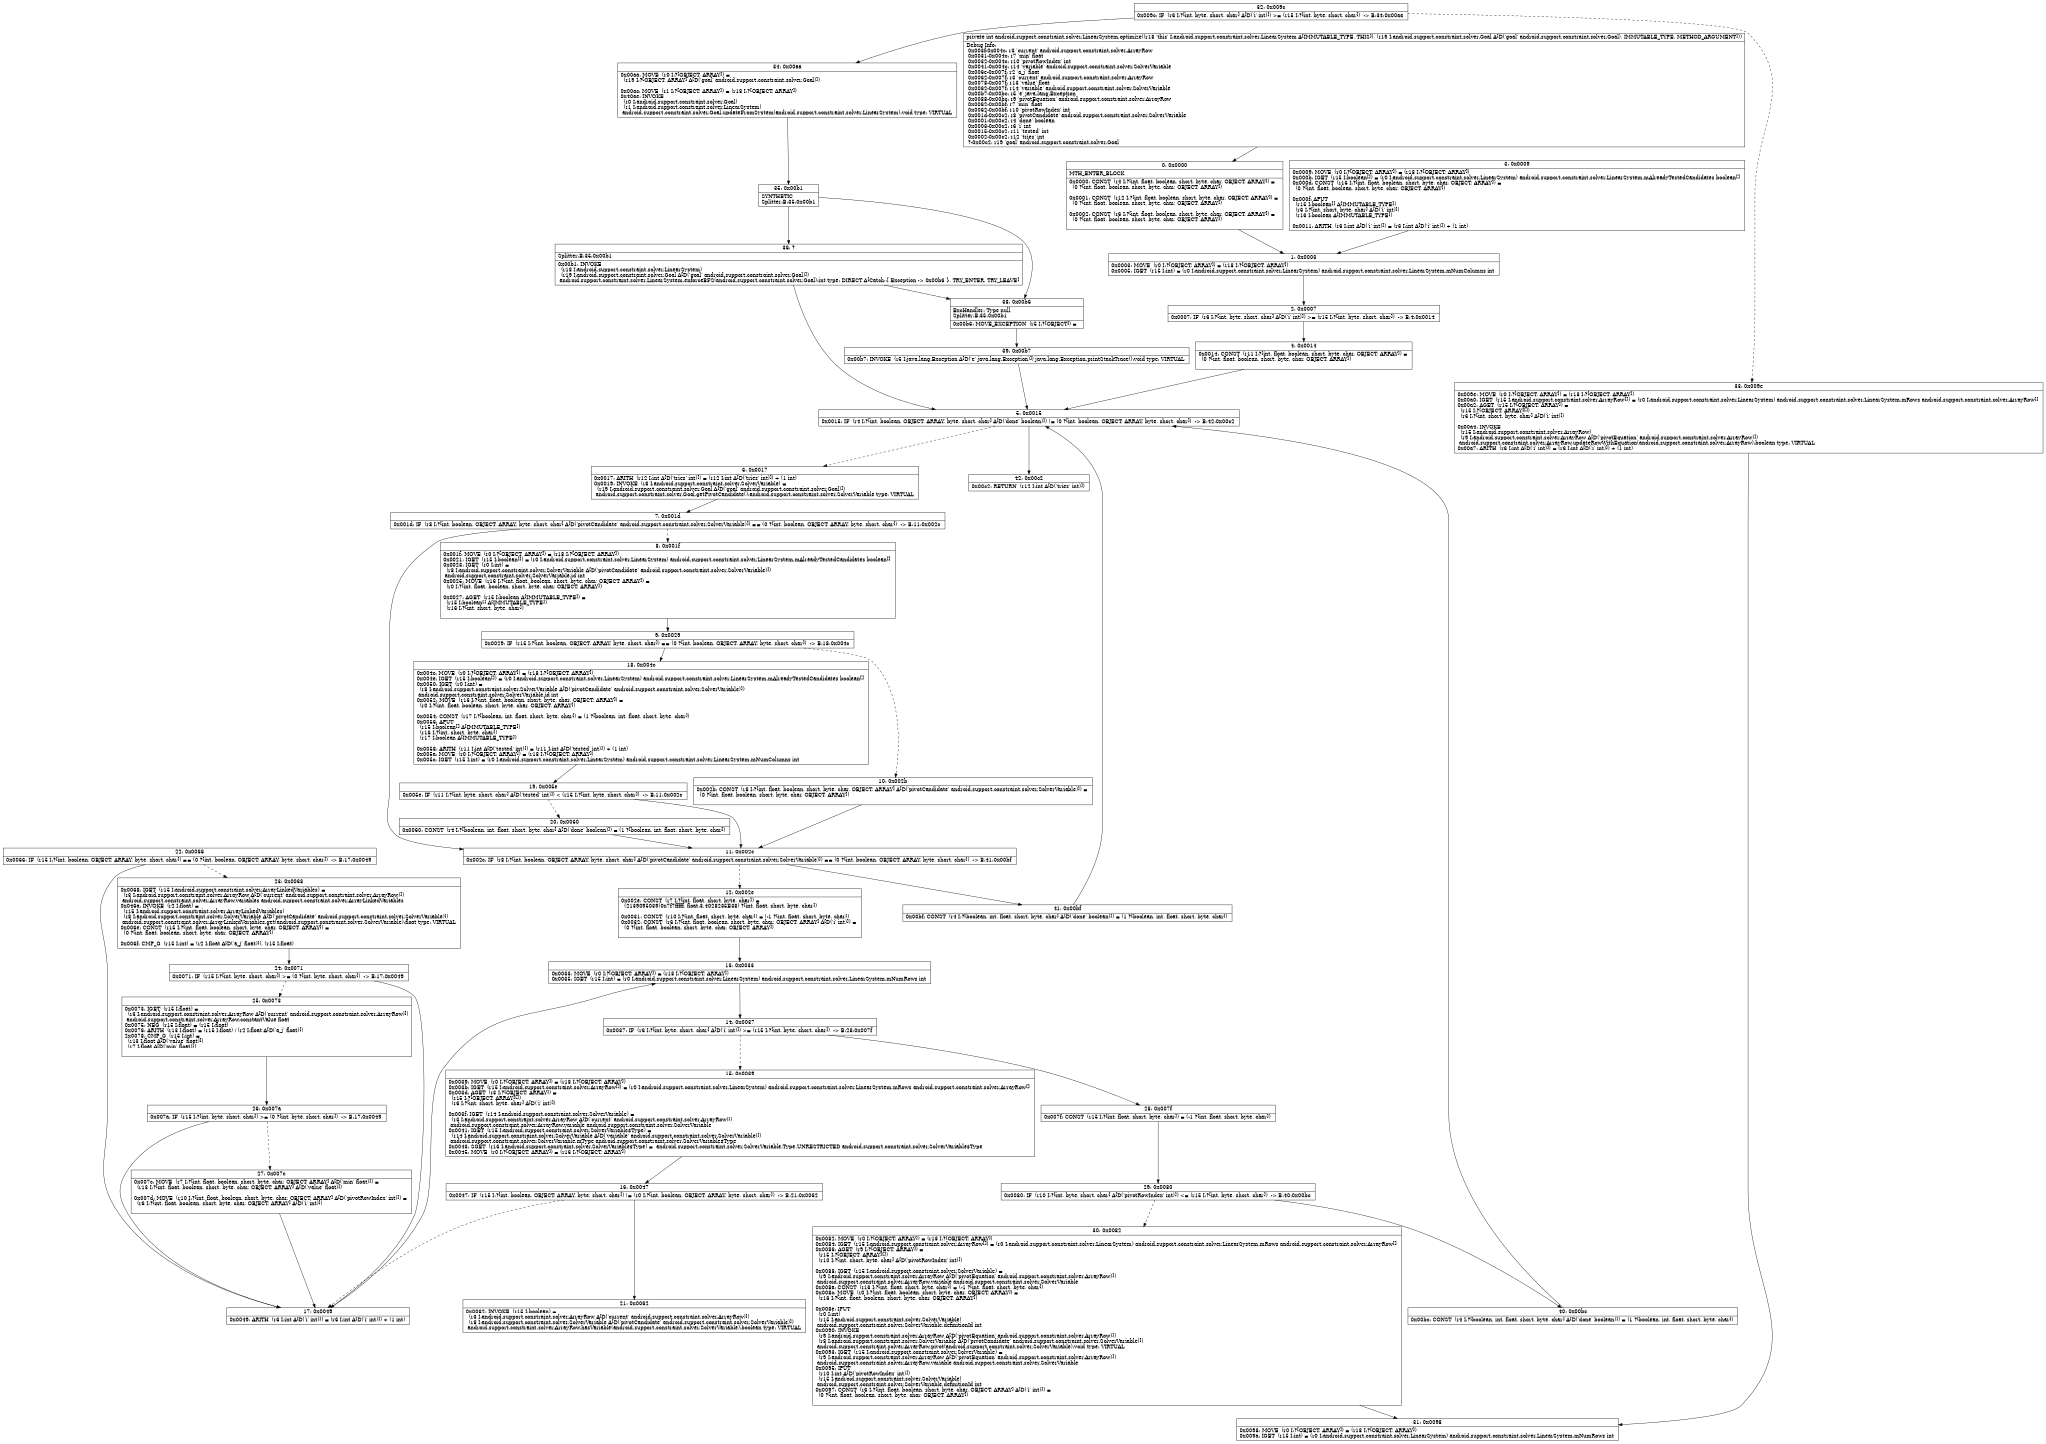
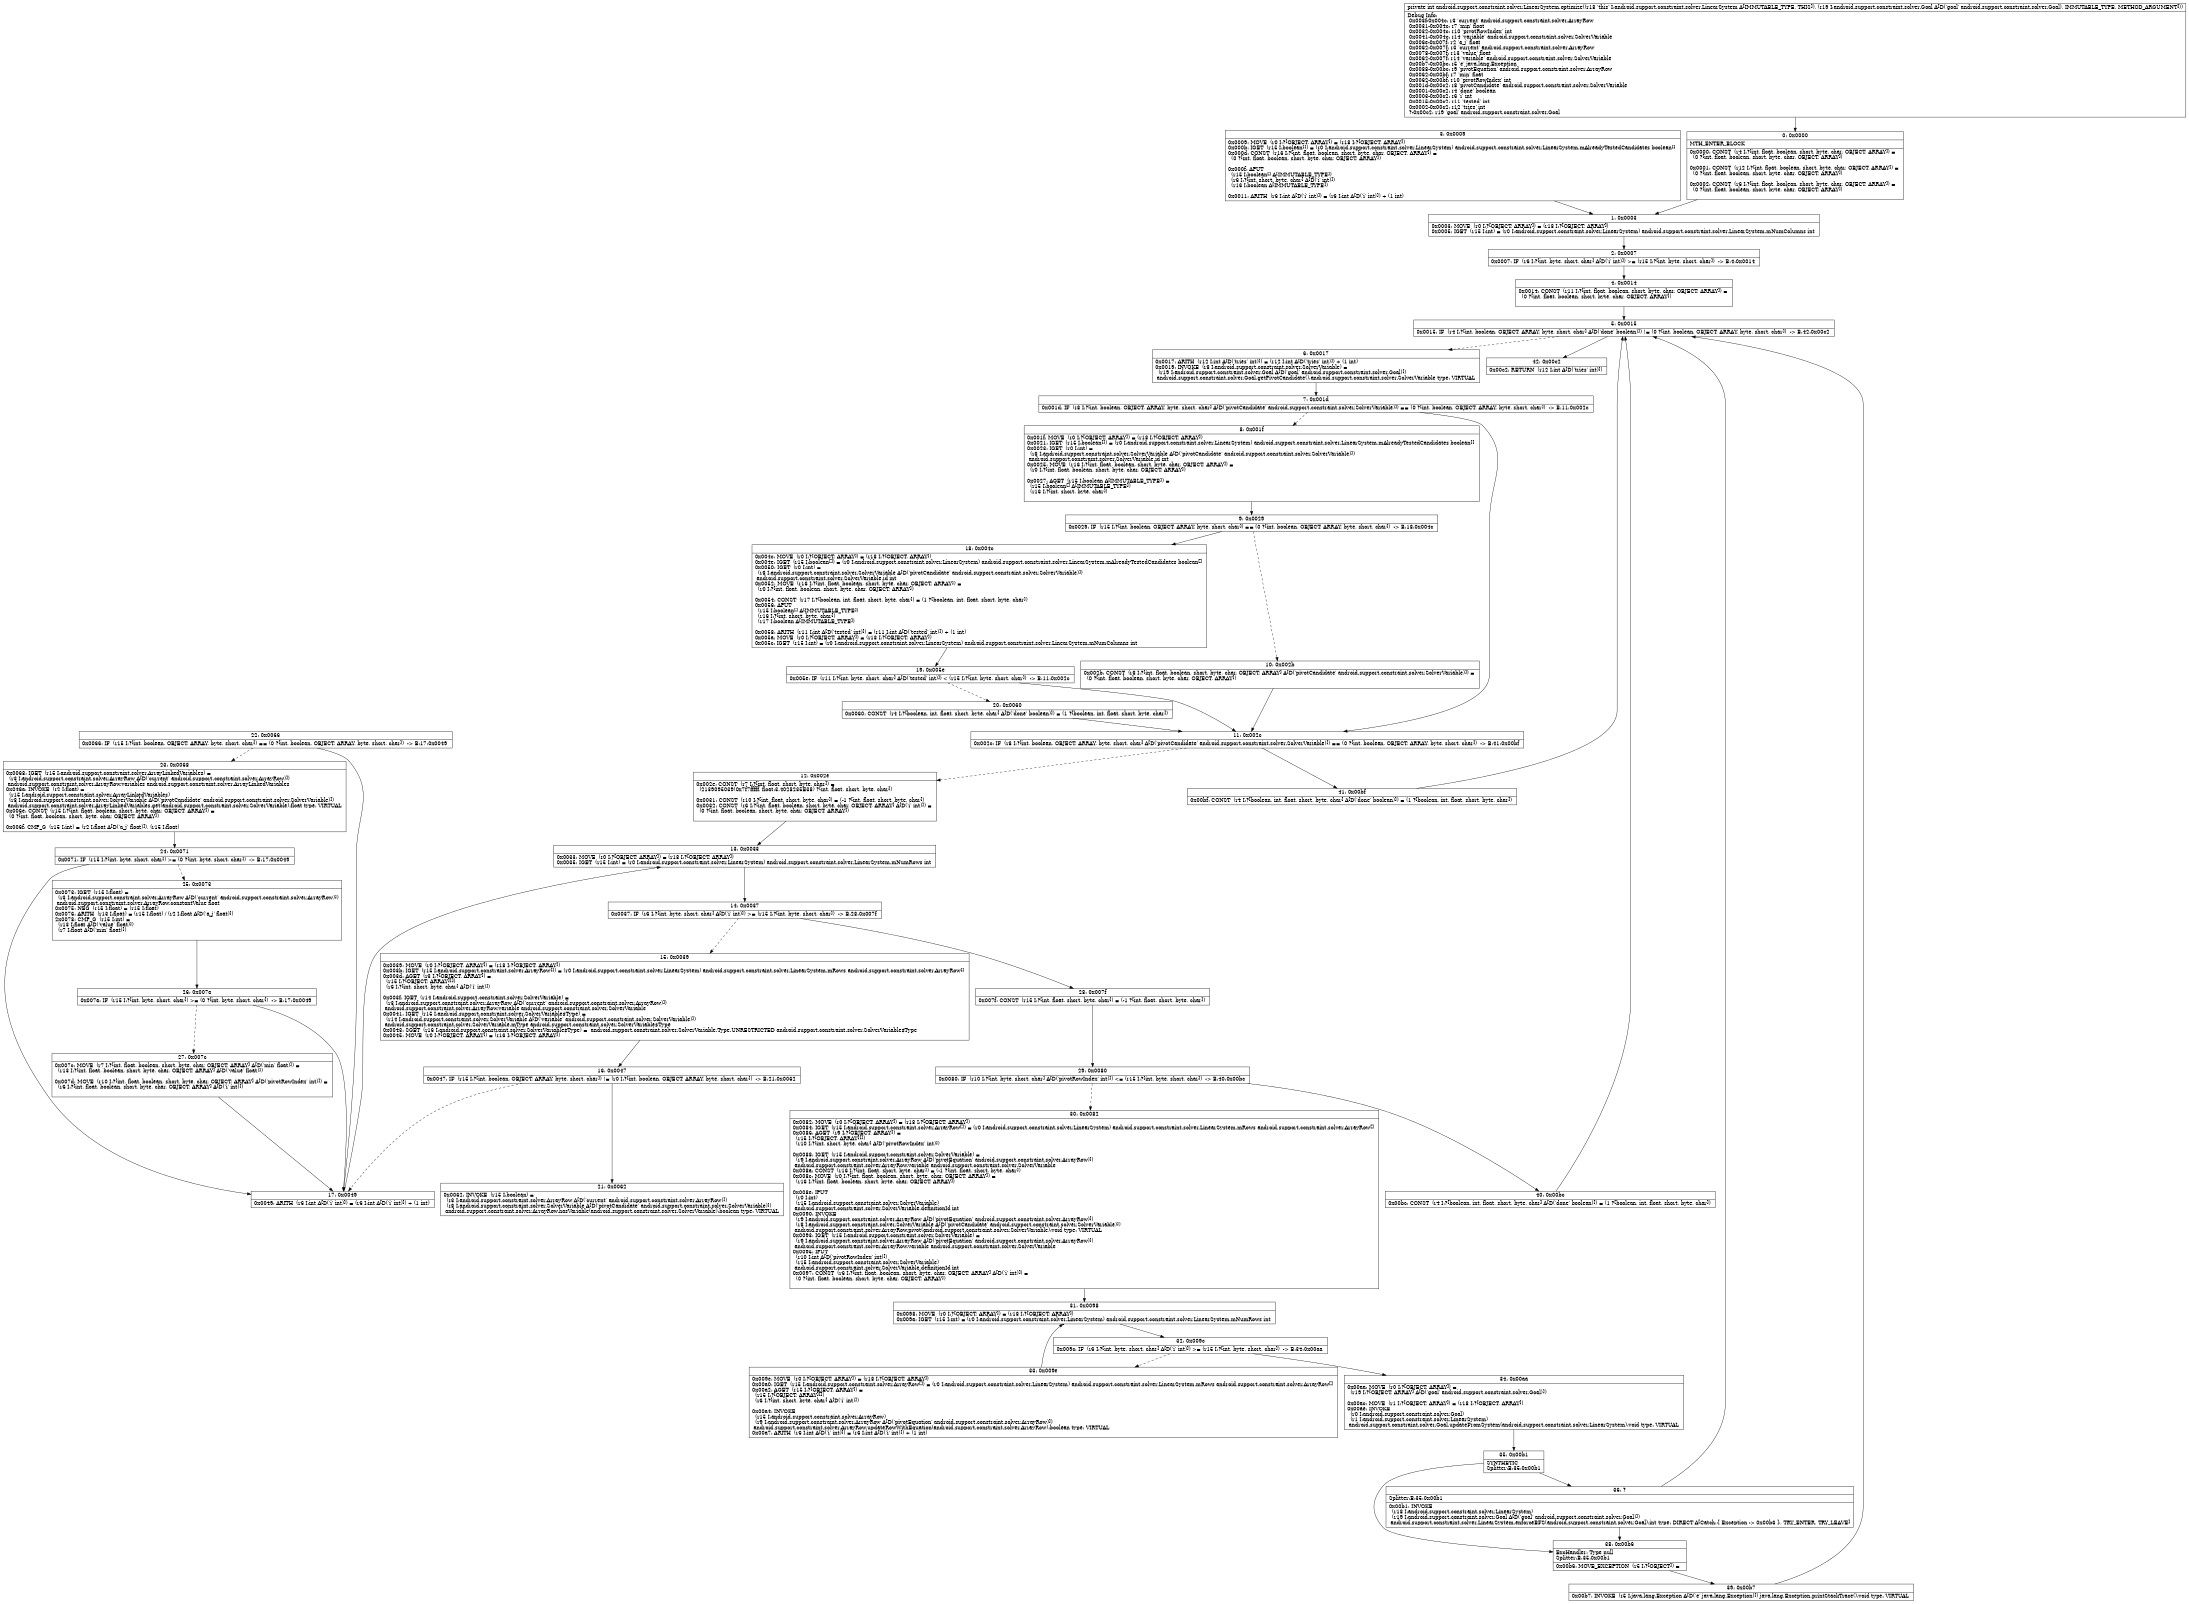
node "34: 0x00aa": text "0x40ae: INVOKE" -> "0x00ae: INVOKE"
edge "31: 0x0098" -> "32: 0x009c": added
